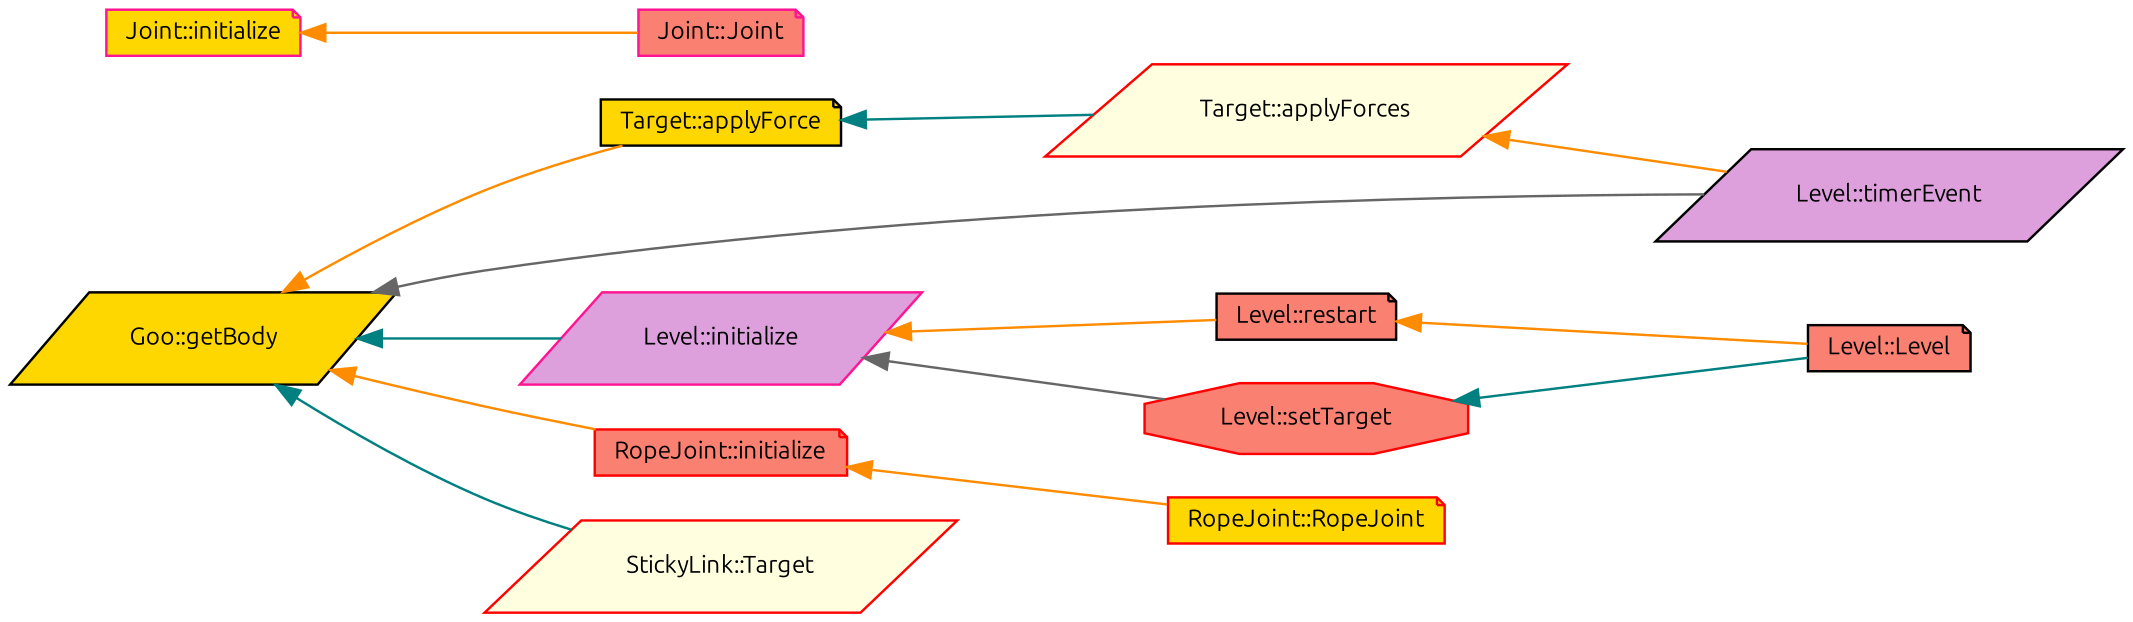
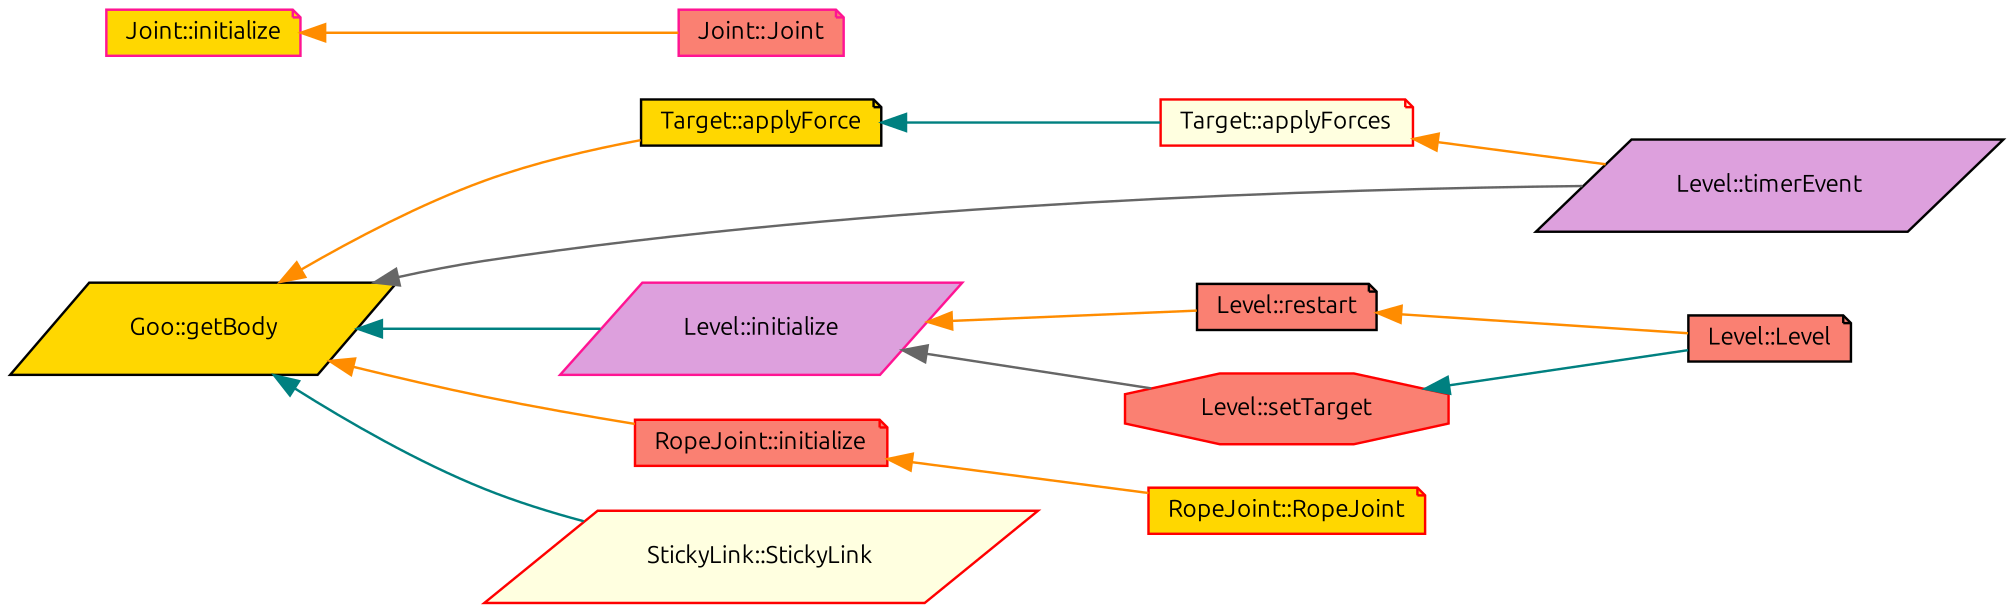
node "Target::applyForces": shape parallelogram -> note
node "StickyLink::Target": label "StickyLink::Target" -> "StickyLink::StickyLink"
